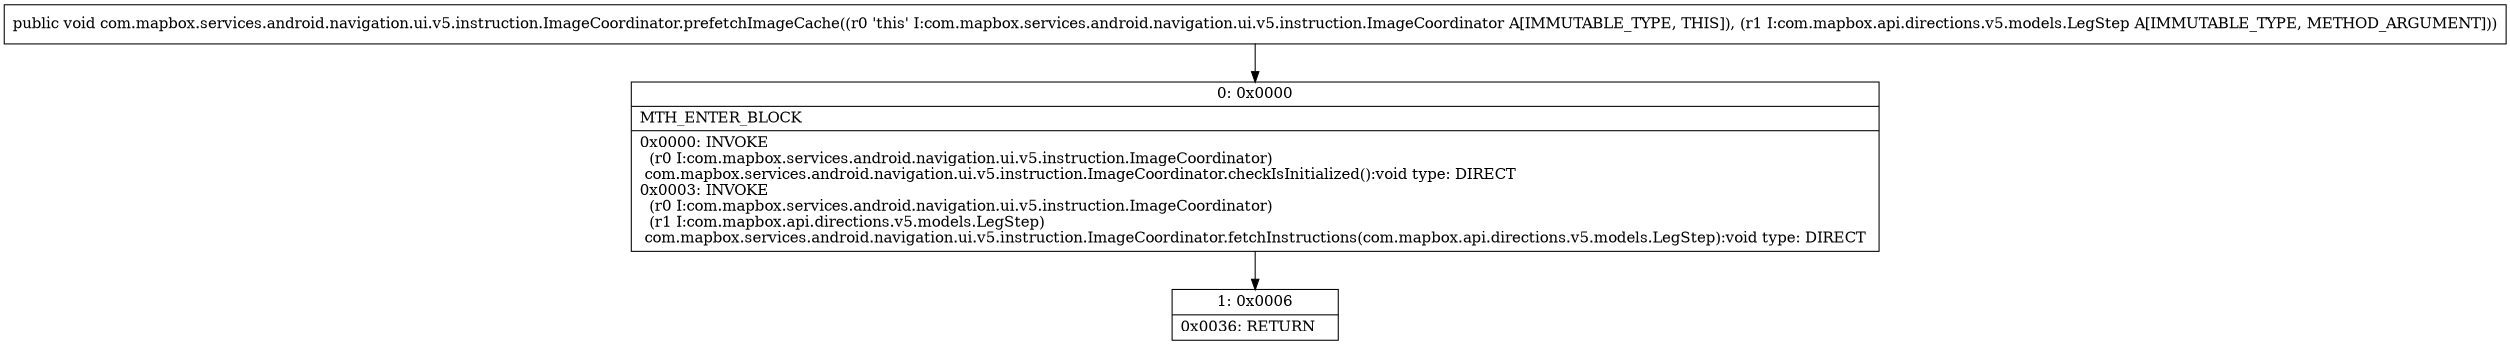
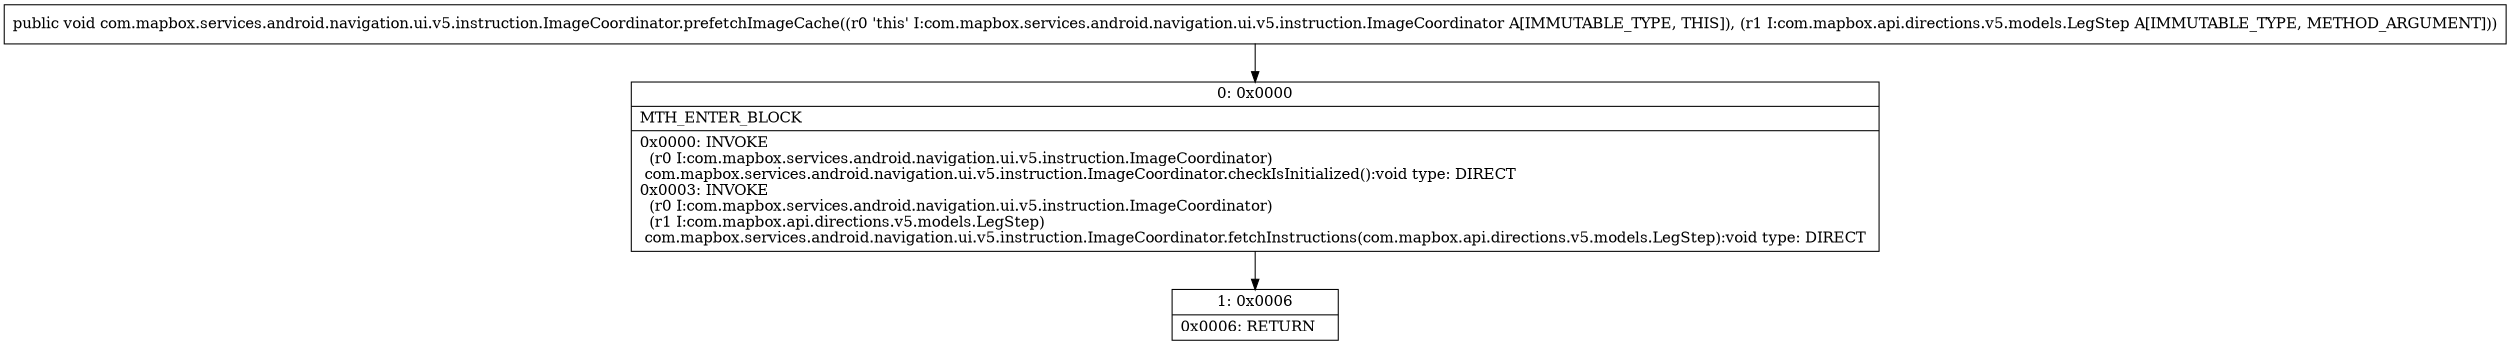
node "1: 0x0006": text "0x0036: RETURN" -> "0x0006: RETURN"
